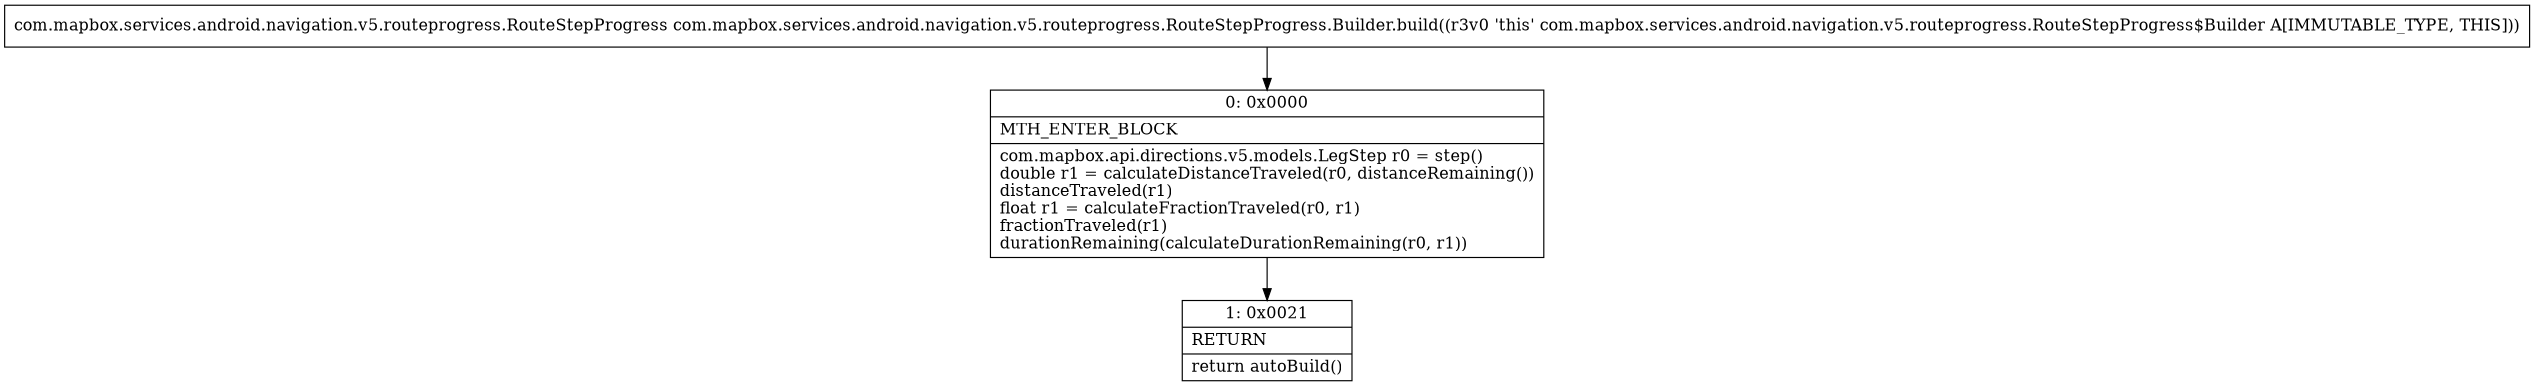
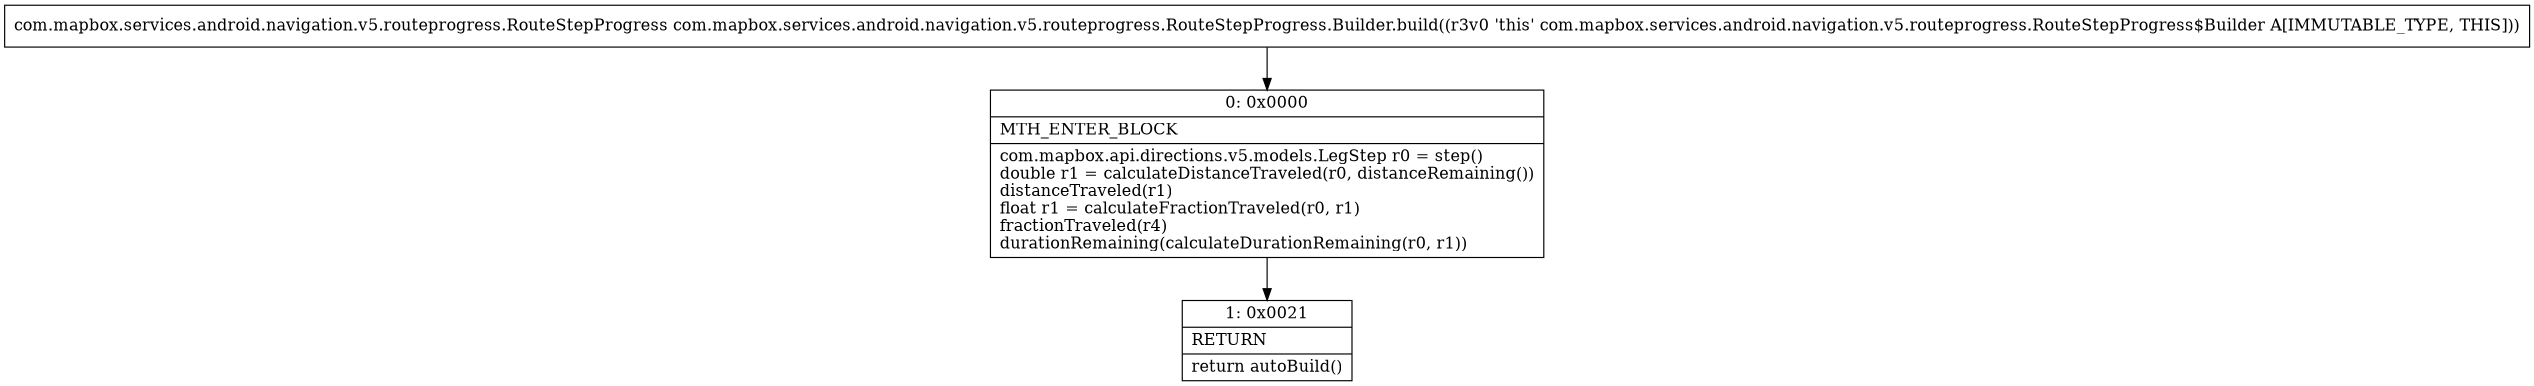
node "0: 0x0000": text "fractionTraveled(r1)" -> "fractionTraveled(r4)"
